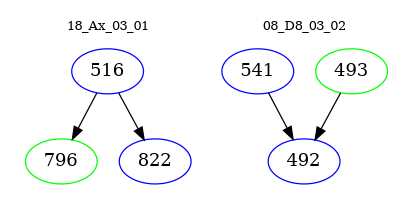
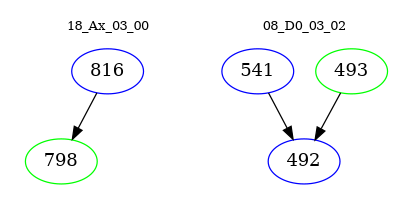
cluster "18_Ax_03_01": label "18_Ax_03_01" -> "18_Ax_03_00"
cluster "08_D8_03_02": label "08_D8_03_02" -> "08_D0_03_02"
node "516": label "516" -> "816"
node "796": label "796" -> "798"
node "822": removed
